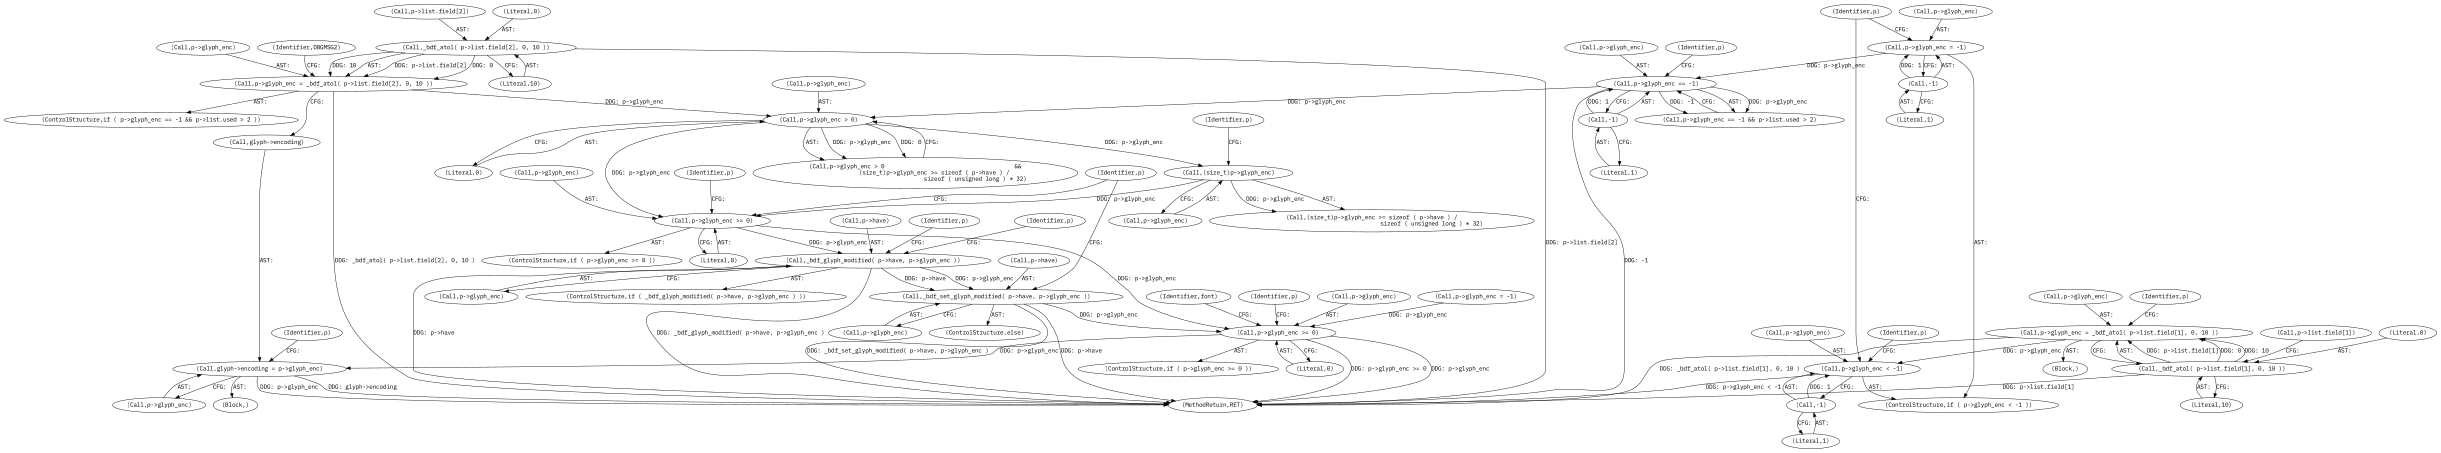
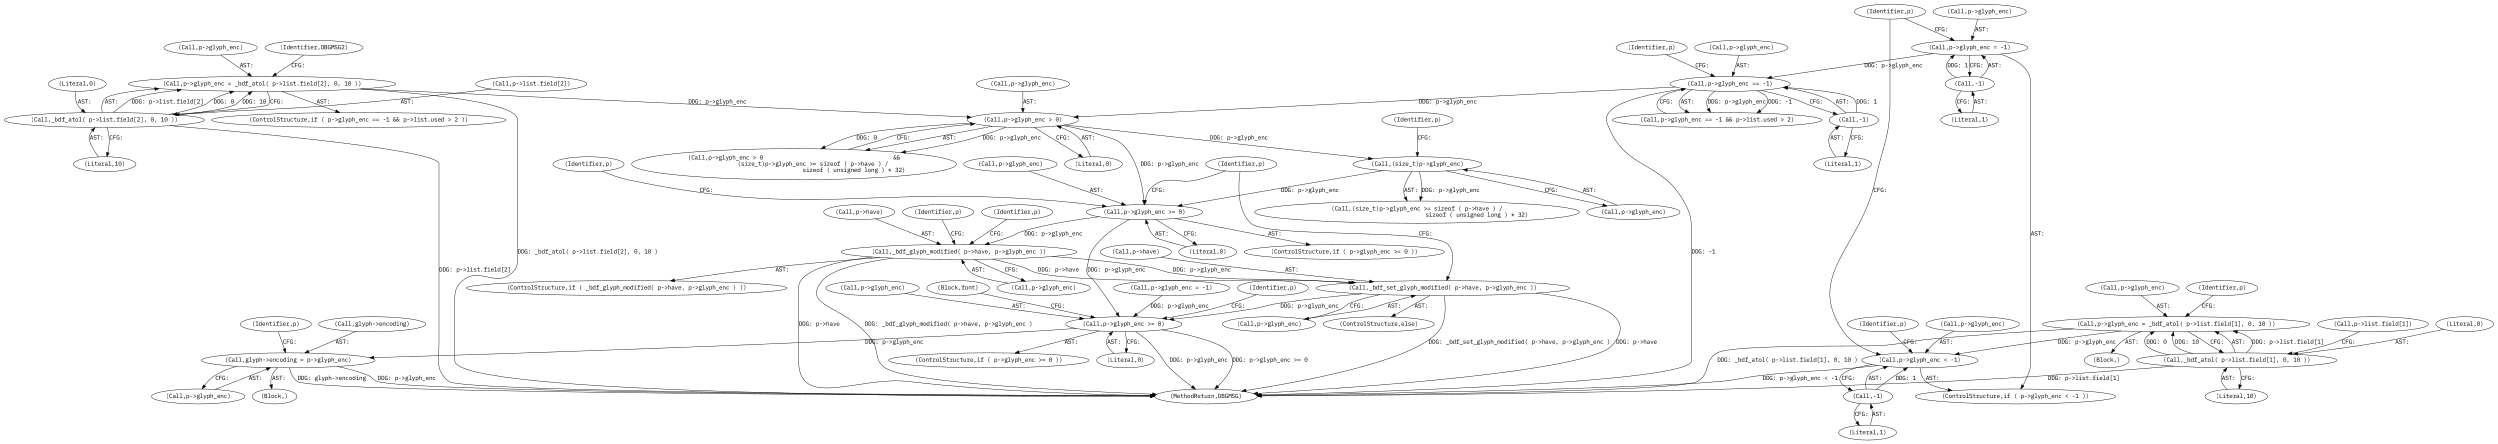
edge "(Call,p->glyph_enc = _bdf_atol( p->list.field[2], 0, 10 ))" -> "(Call,glyph->encoding)": now "(Call,p->glyph_enc = _bdf_atol( p->list.field[2], 0, 10 ))" -> "(Call,_bdf_atol( p->list.field[2], 0, 10 ))"
node "(Identifier,font)": label "(Identifier,font)" -> "(Block,font)"
node "(MethodReturn,RET)": label "(MethodReturn,RET)" -> "(MethodReturn,DBGMSG)"
